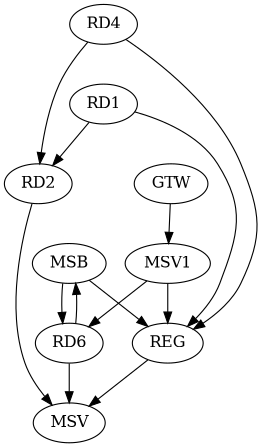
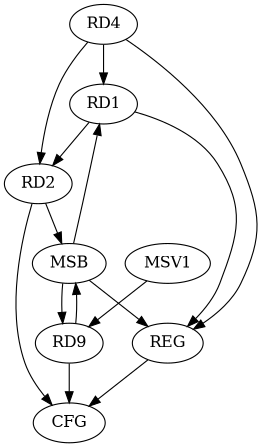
edge "RD4" -> "RD1": added
node "GTW": removed
edge "MSB" -> "RD1": added
edge "RD2" -> "MSB": added
edge "MSV1" -> "REG": removed
node "RD6": label "RD6" -> "RD9"
node "MSV": label "MSV" -> "CFG"
